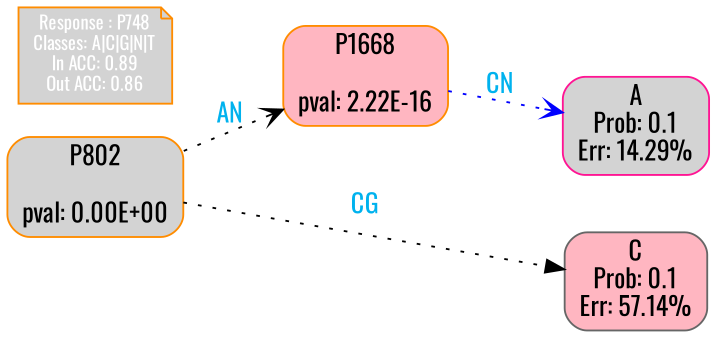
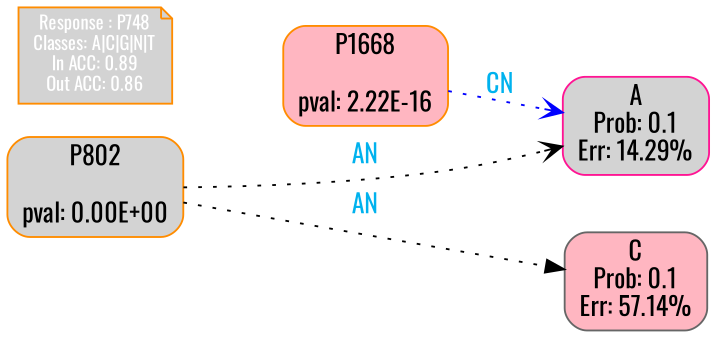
edge "P802 pval: 0.00E+00" -> "P1668 pval: 2.22E-16": now "P802 pval: 0.00E+00" -> "A Prob: 0.1 Err: 14.29%"
edge "P802 pval: 0.00E+00" -> "C Prob: 0.1 Err: 57.14%": label "CG" -> "AN"
